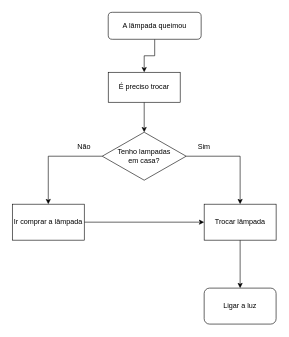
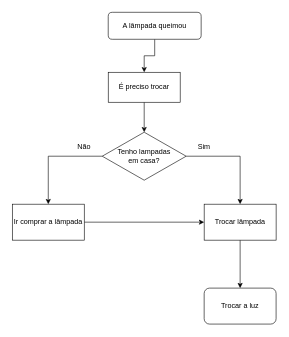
node "Ligar a luz": label "Ligar a luz" -> "Trocar a luz"
